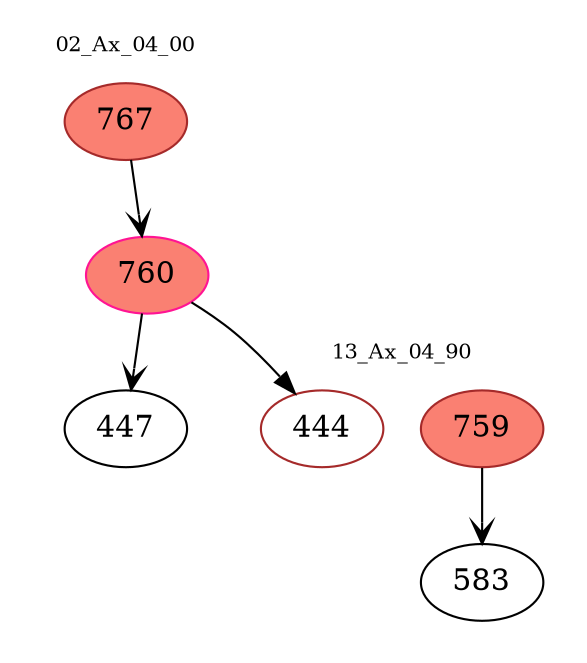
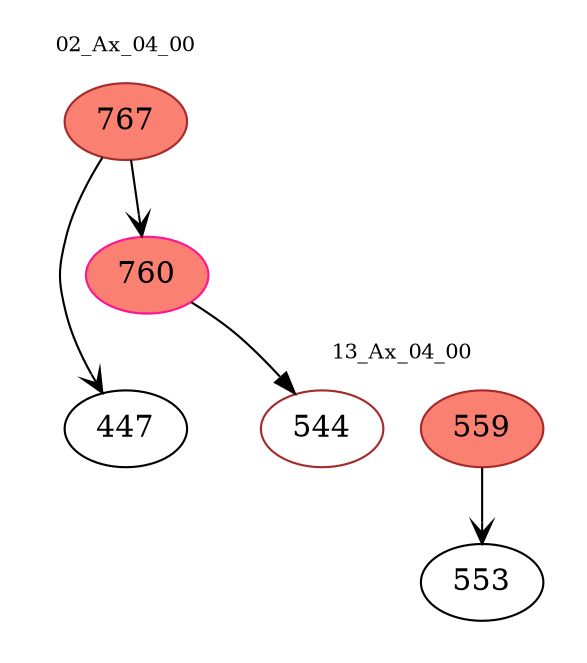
edge "760" -> "447": now "767" -> "447"
cluster "13_Ax_04_90": label "13_Ax_04_90" -> "13_Ax_04_00"
node "444": label "444" -> "544"
node "759": label "759" -> "559"
node "583": label "583" -> "553"
